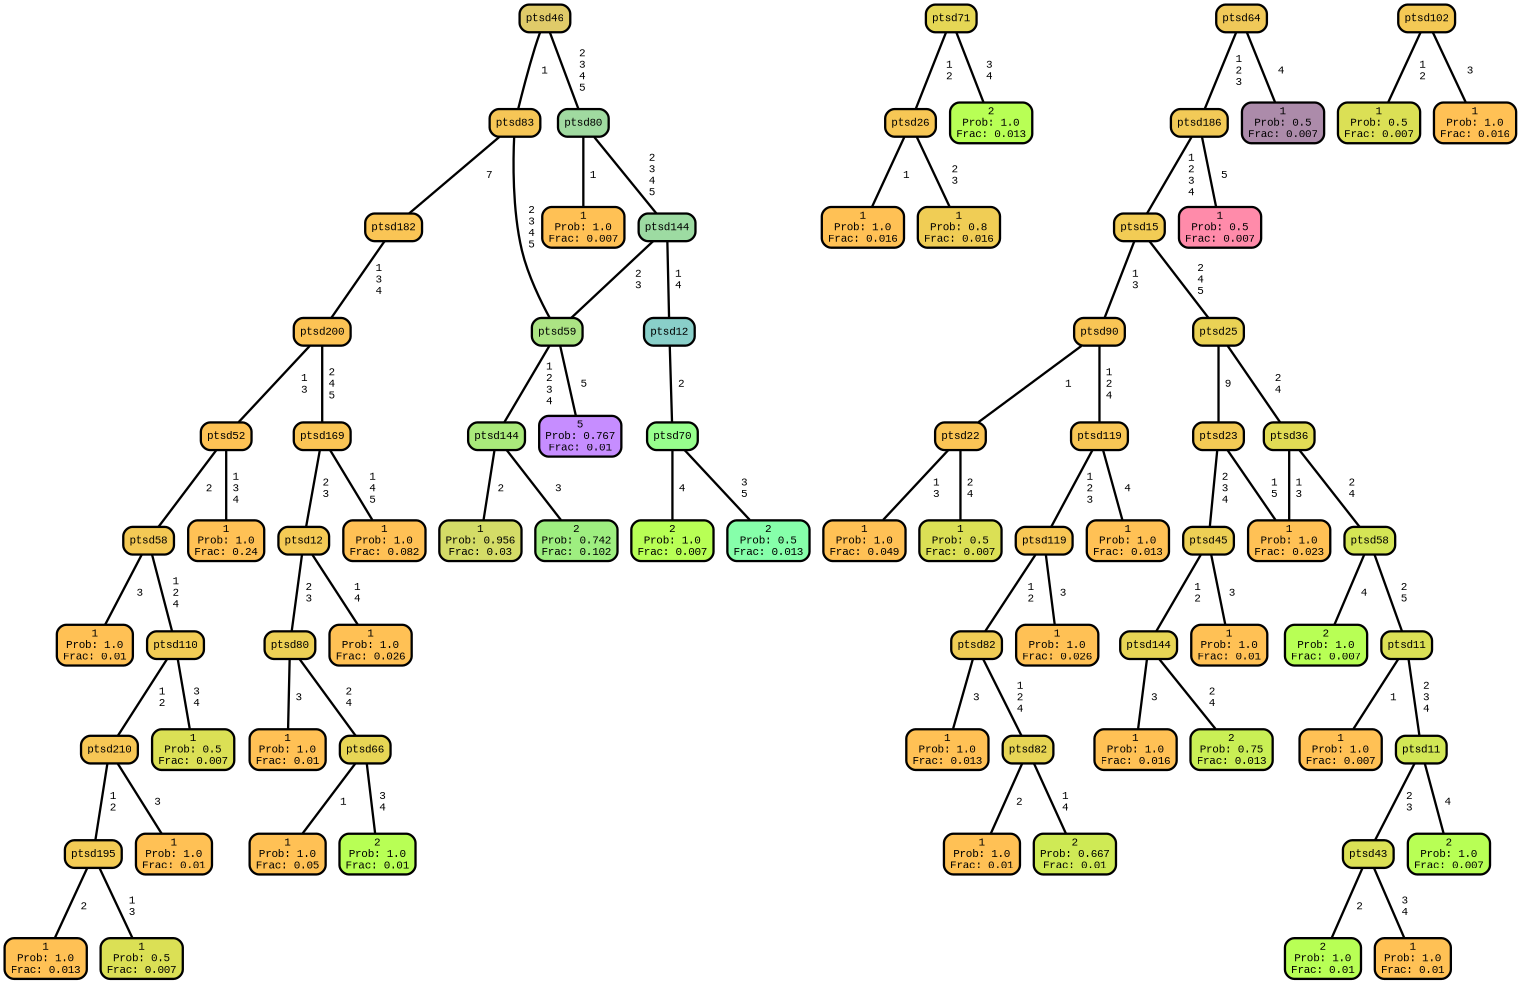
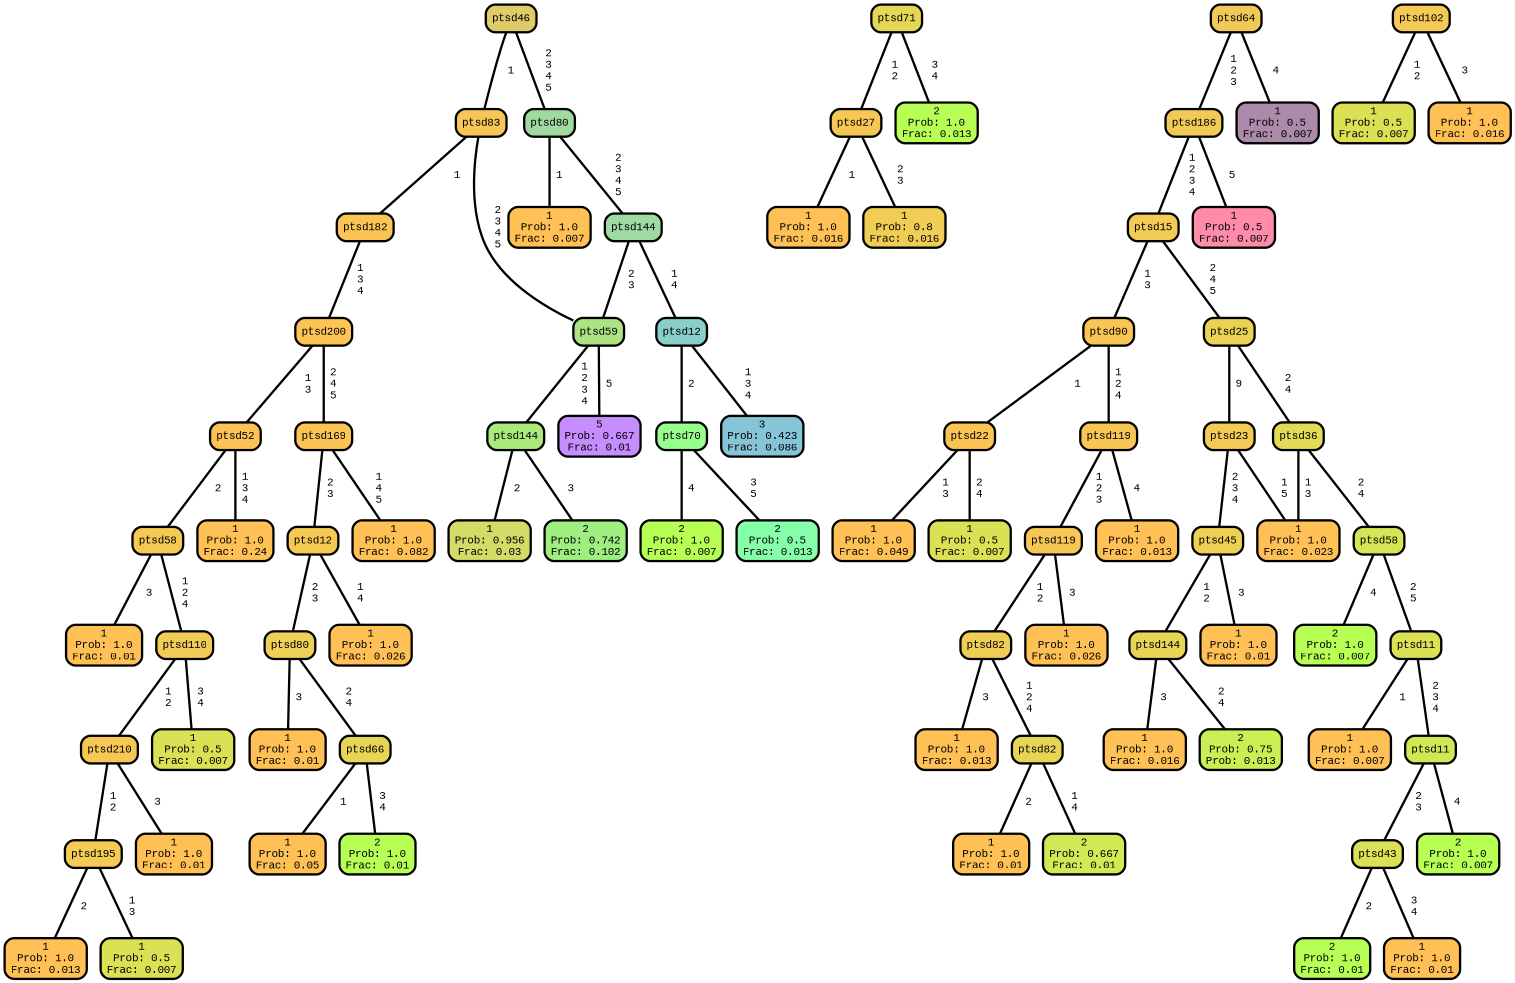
node "ptsd26": label "ptsd26" -> "ptsd27"
edge "ptsd83" -- "ptsd182": label " 7" -> " 1"
node "5 Prob: 0.767 Frac: 0.01": label "5 Prob: 0.767 Frac: 0.01" -> "5 Prob: 0.667 Frac: 0.01"
node "3 Prob: 0.423 Frac: 0.086": added
node "2 Prob: 0.75 Frac: 0.013": label "2 Prob: 0.75 Frac: 0.013" -> "2 Prob: 0.75 Prob: 0.013"
